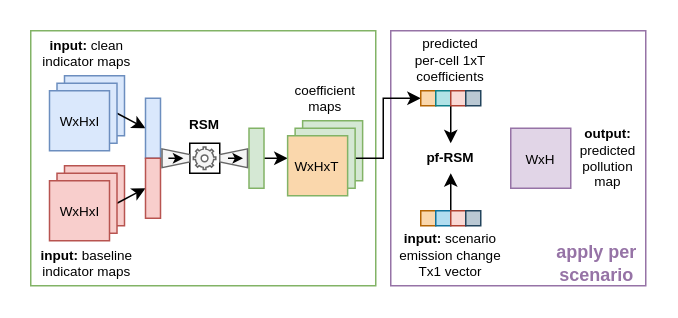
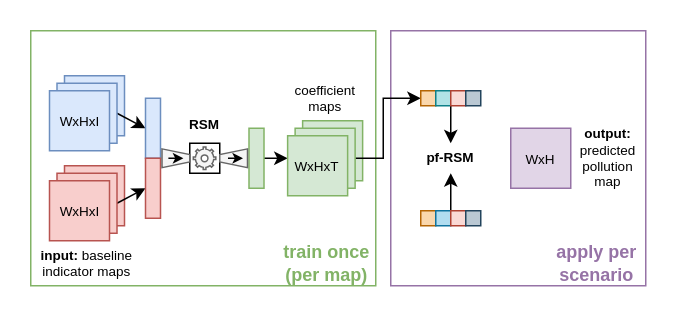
node "input: clean indicator maps": removed
node "predicted per-cell 1xT coefficients": removed
node "WxHxT": fillcolor #fad7ac -> #d5e8d4
node "input: scenario emission change Tx1 vector": removed
node "train once (per map)": added
